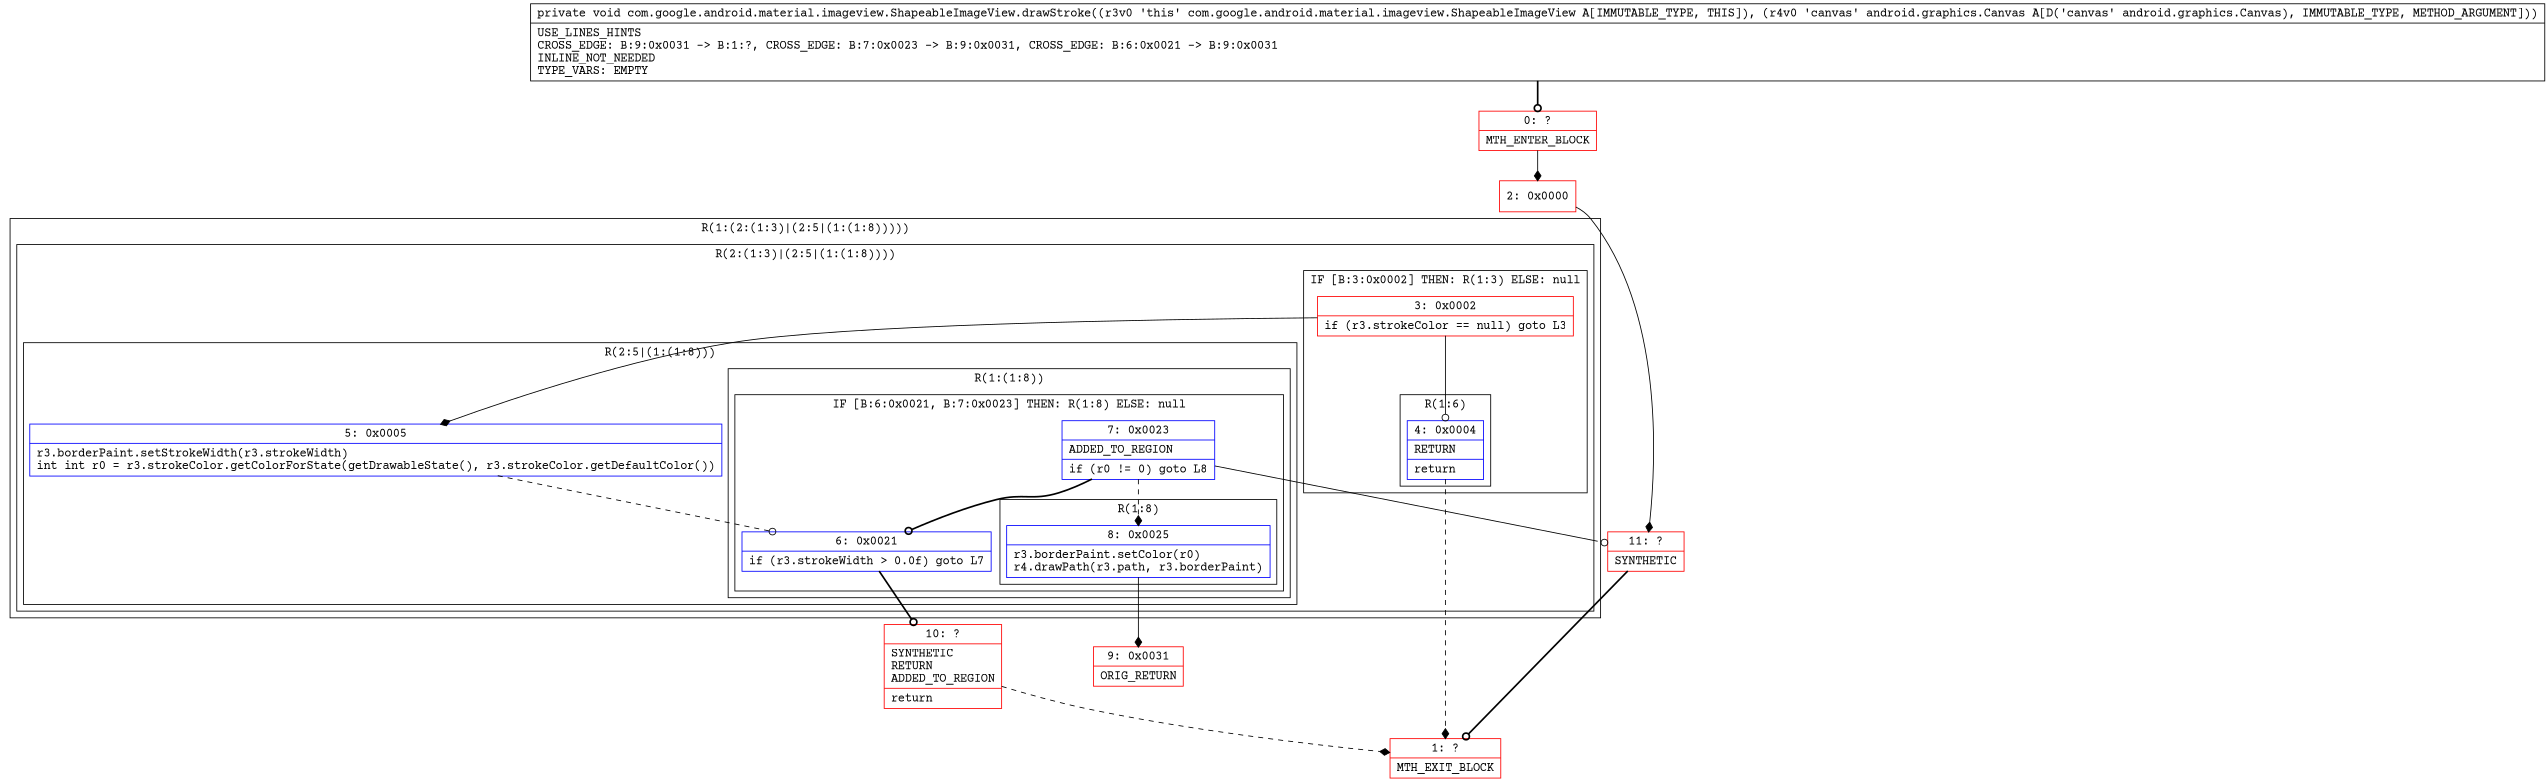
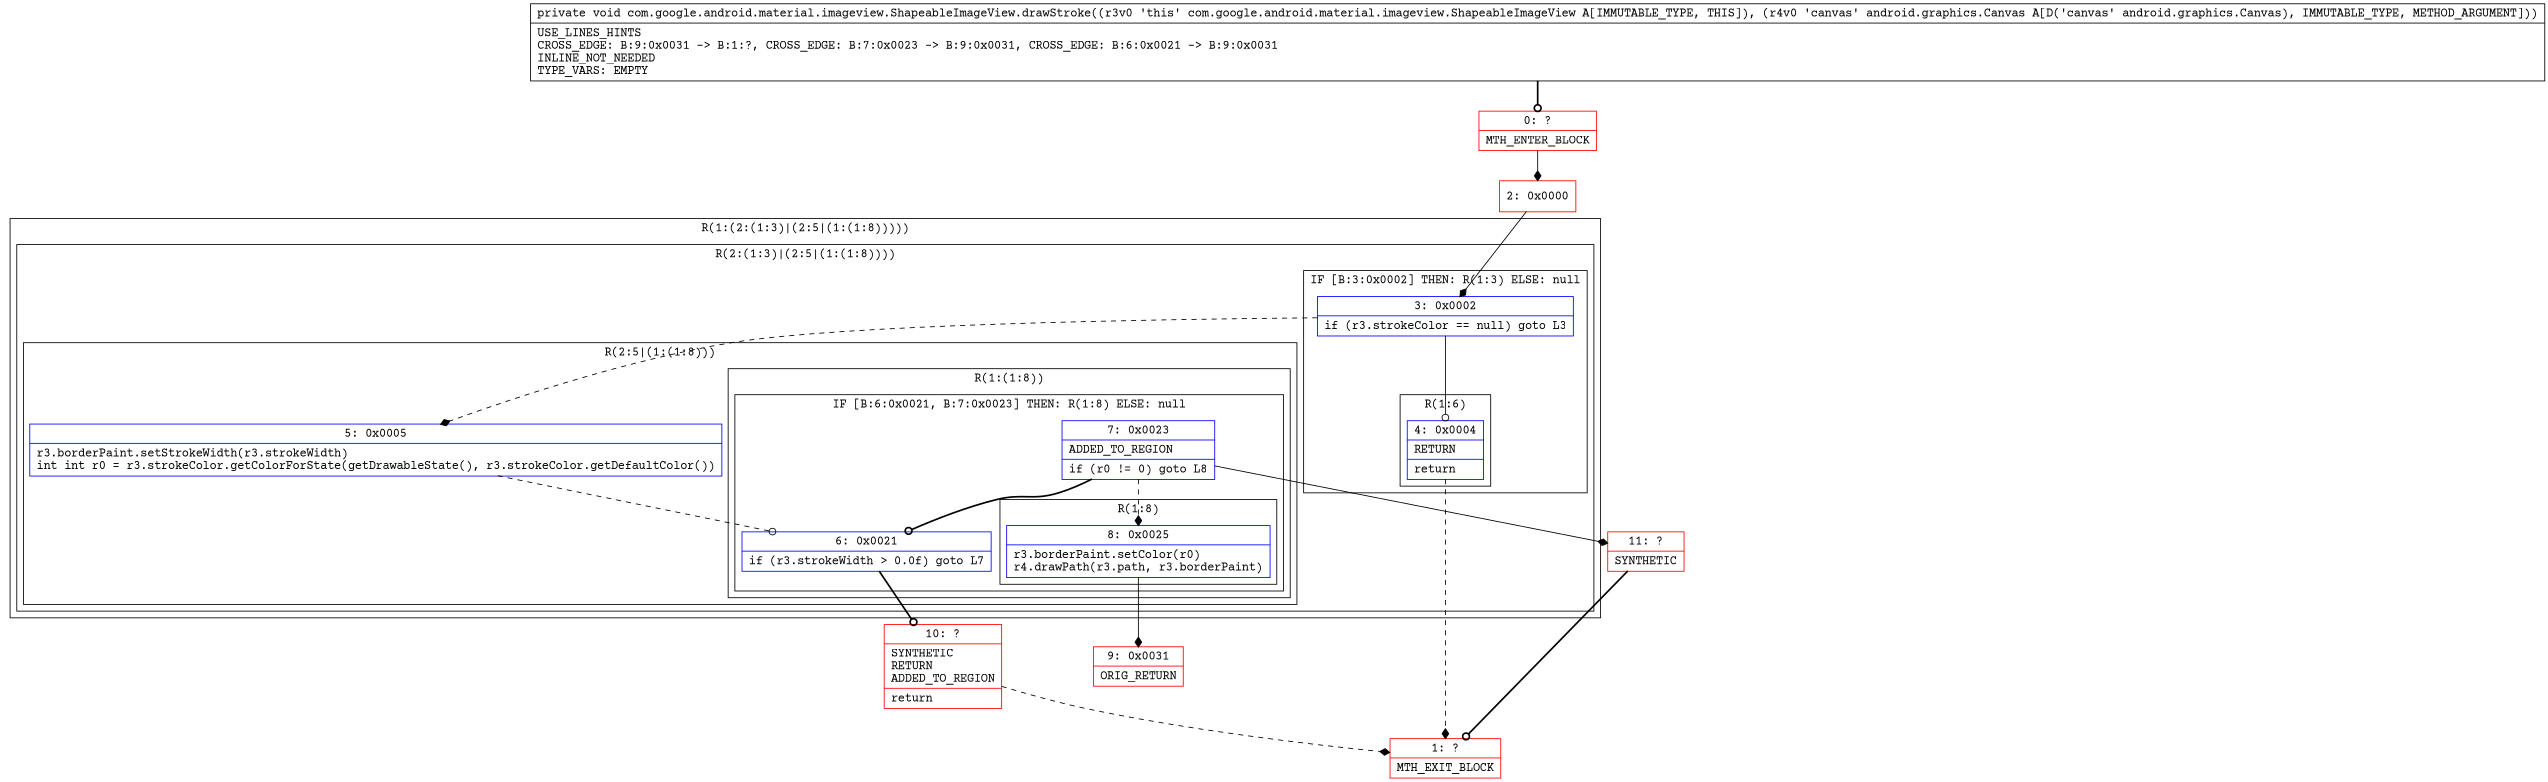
node "3: 0x0002": color red -> blue
edge "3: 0x0002" -> "5: 0x0005": style solid -> dashed
edge "2: 0x0000" -> "11: ?": now "2: 0x0000" -> "3: 0x0002"
edge "7: 0x0023" -> "11: ?": arrowhead odot -> diamond
